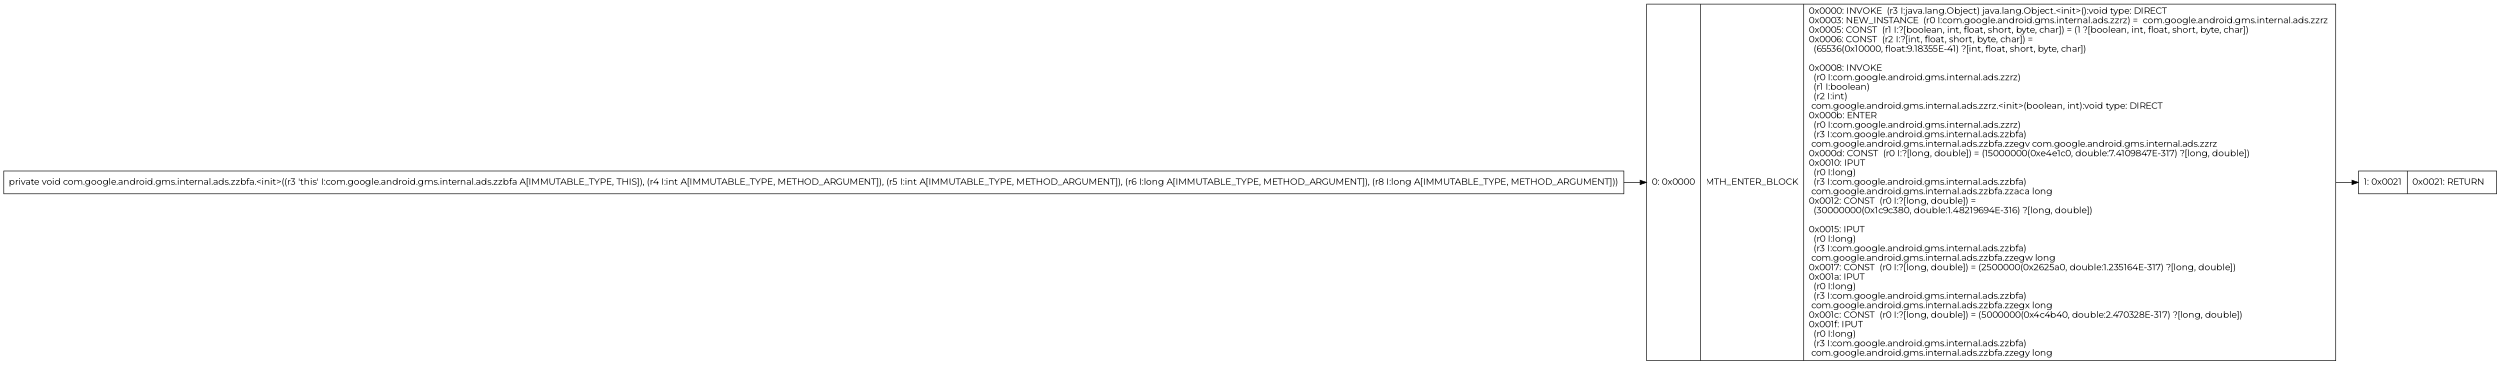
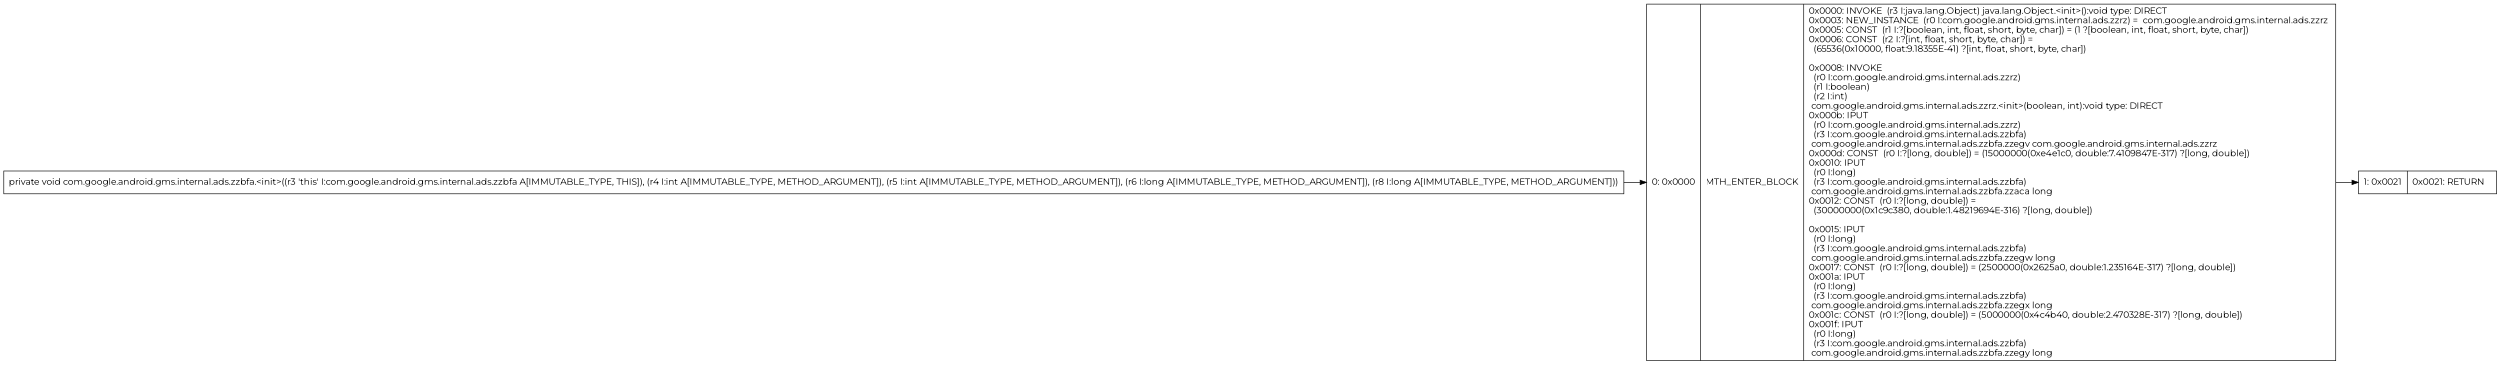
node "0: 0x0000": text "0x000b: ENTER" -> "0x000b: IPUT"
